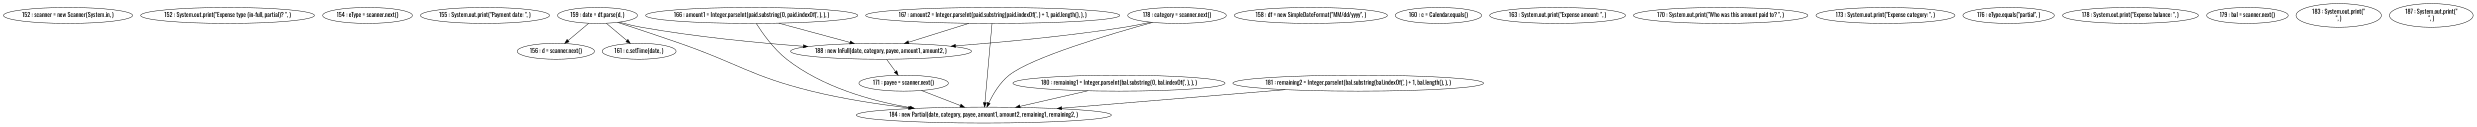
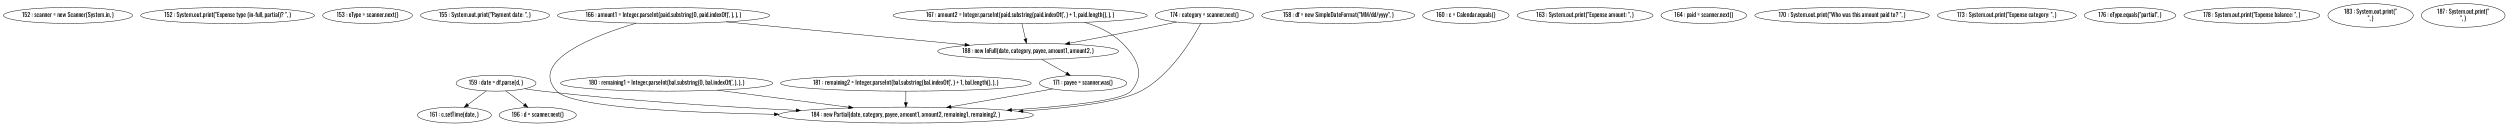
node "154 : eType = scanner.next()": label "154 : eType = scanner.next()" -> "153 : eType = scanner.next()"
node "178 : category = scanner.next()": label "178 : category = scanner.next()" -> "174 : category = scanner.next()"
node "164 : paid = scanner.next()": added
node "179 : bal = scanner.next()": removed
edge "159 : date = df.parse(d, )" -> "188 : new InFull(date, category, payee, amount1, amount2, )": removed
node "156 : d = scanner.next()": label "156 : d = scanner.next()" -> "196 : d = scanner.next()"
node "171 : payee = scanner.next()": label "171 : payee = scanner.next()" -> "171 : payee = scanner.was()"
